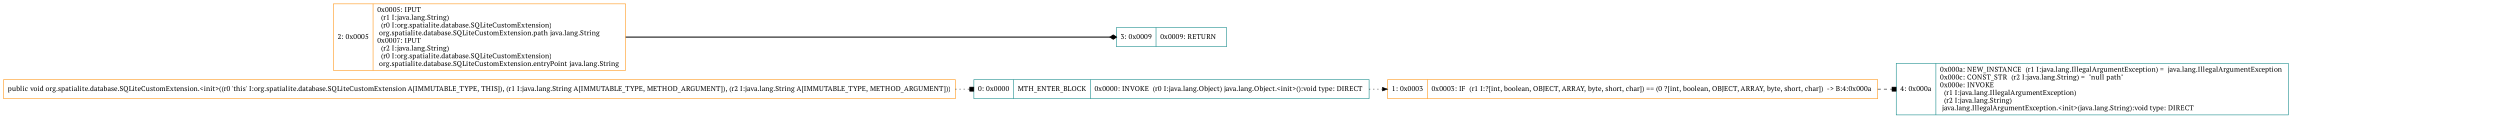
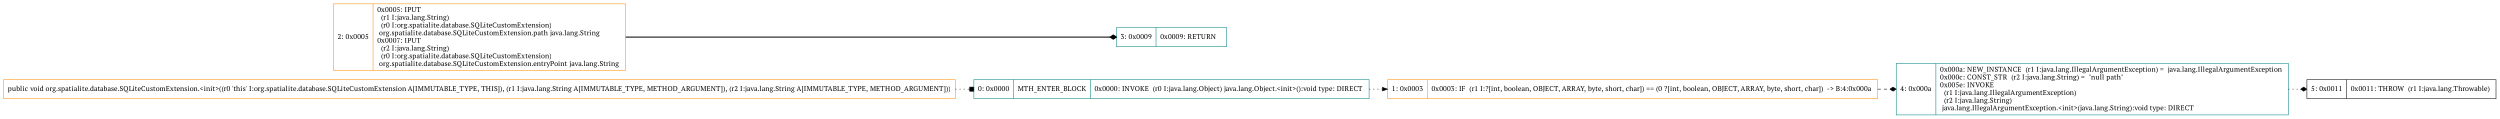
node "4: 0x000a": text "0x000e: INVOKE" -> "0x005e: INVOKE"
edge "1: 0x0003" -> "4: 0x000a": arrowhead box -> diamond
node "5: 0x0011": added
